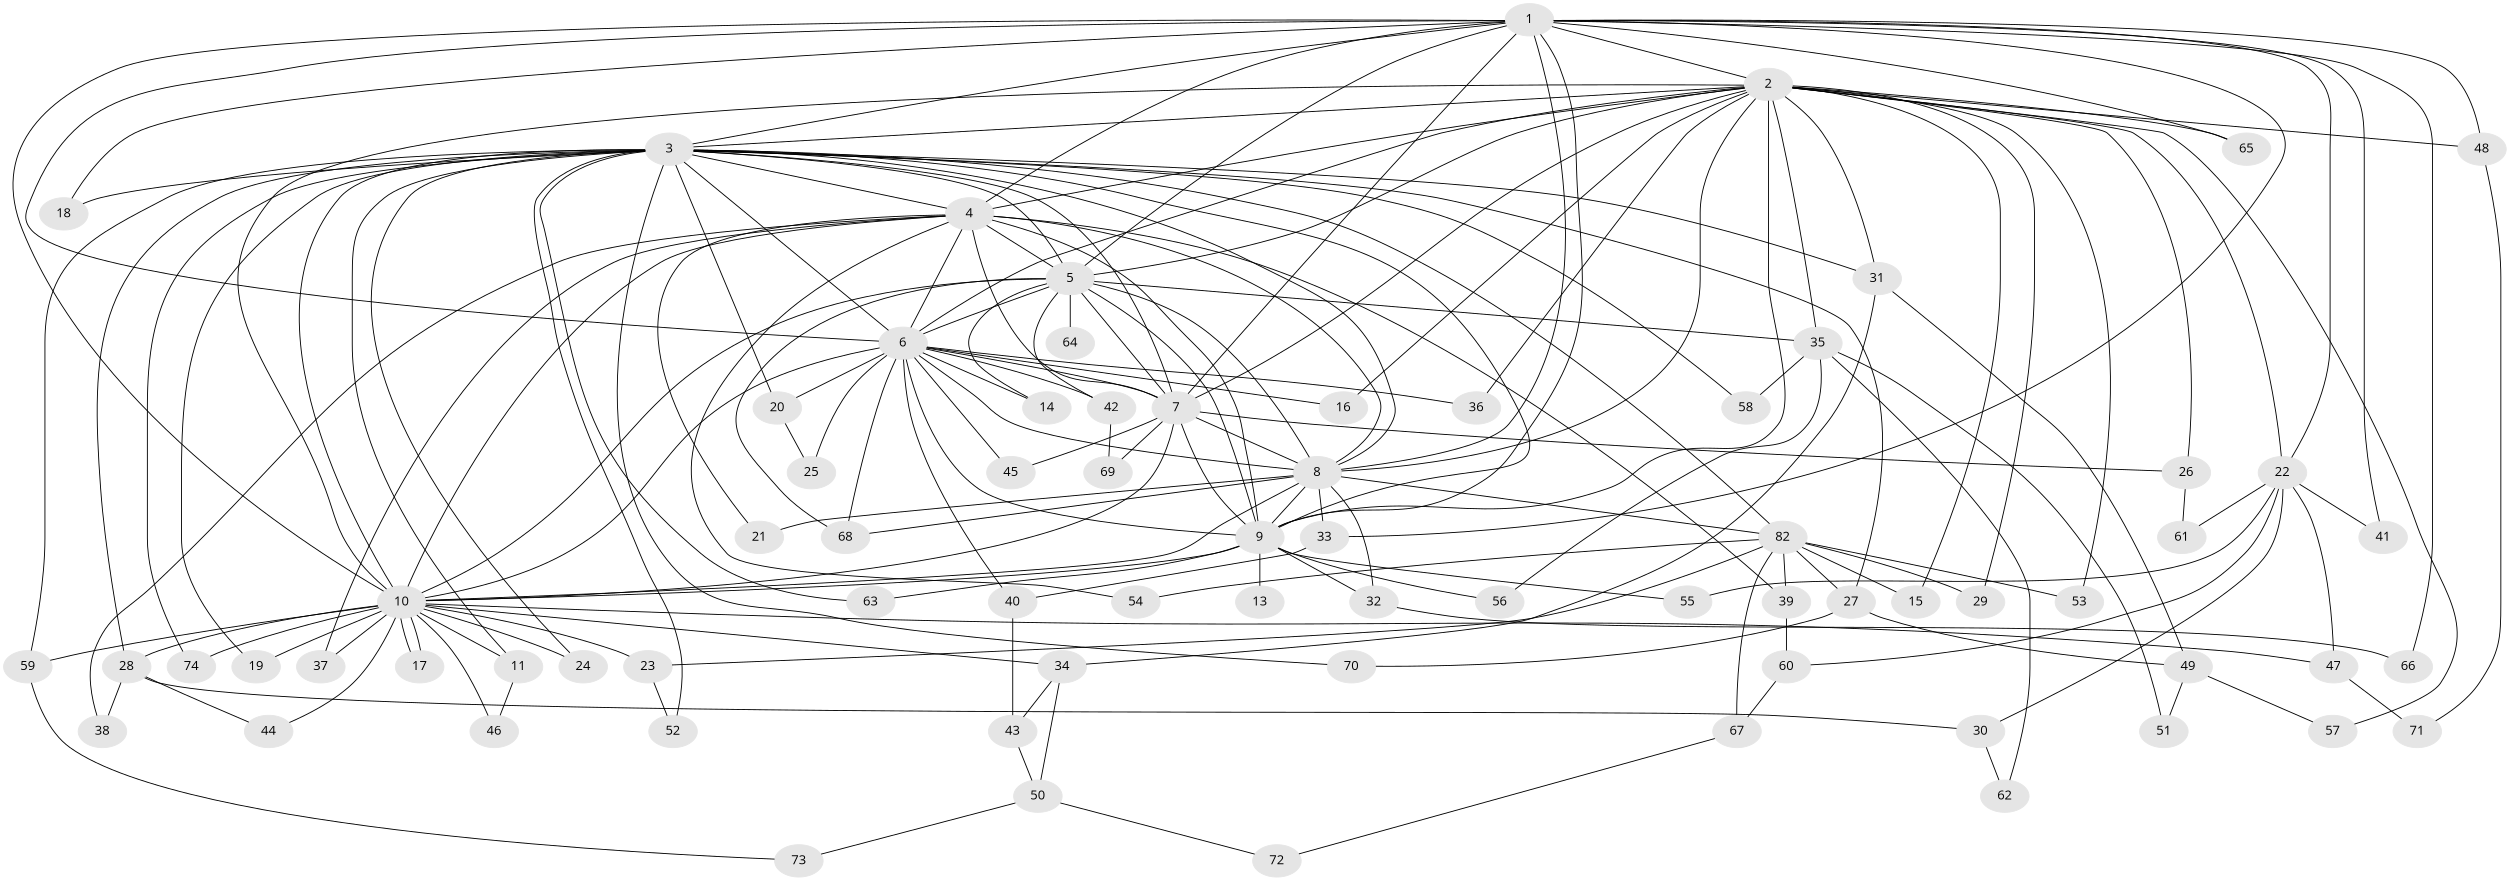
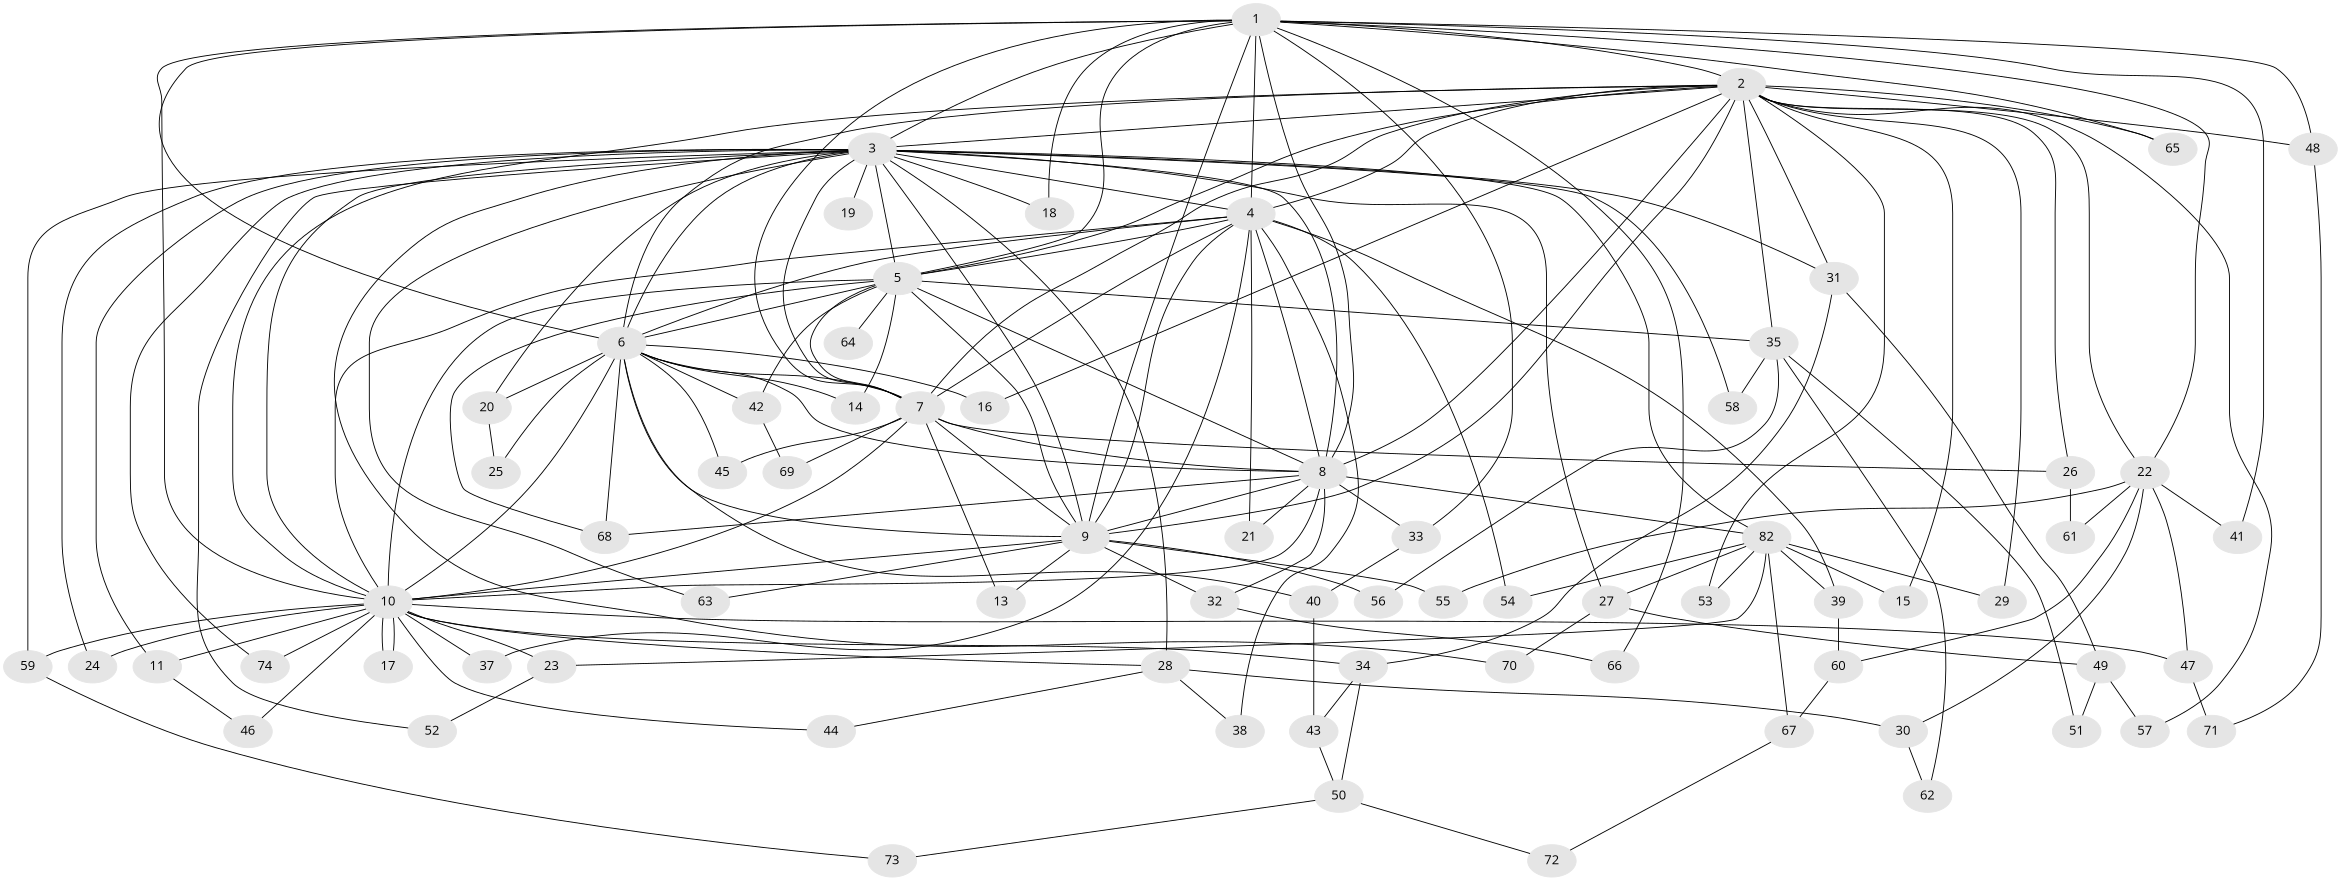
node "36": removed
edge "7" -- "13": added
edge "10" -- "19": removed
